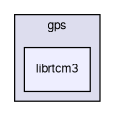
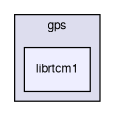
node "librtcm3": label "librtcm3" -> "librtcm1"
